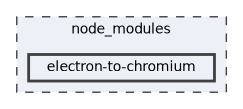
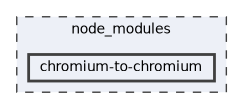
node "electron-to-chromium": label "electron-to-chromium" -> "chromium-to-chromium"
